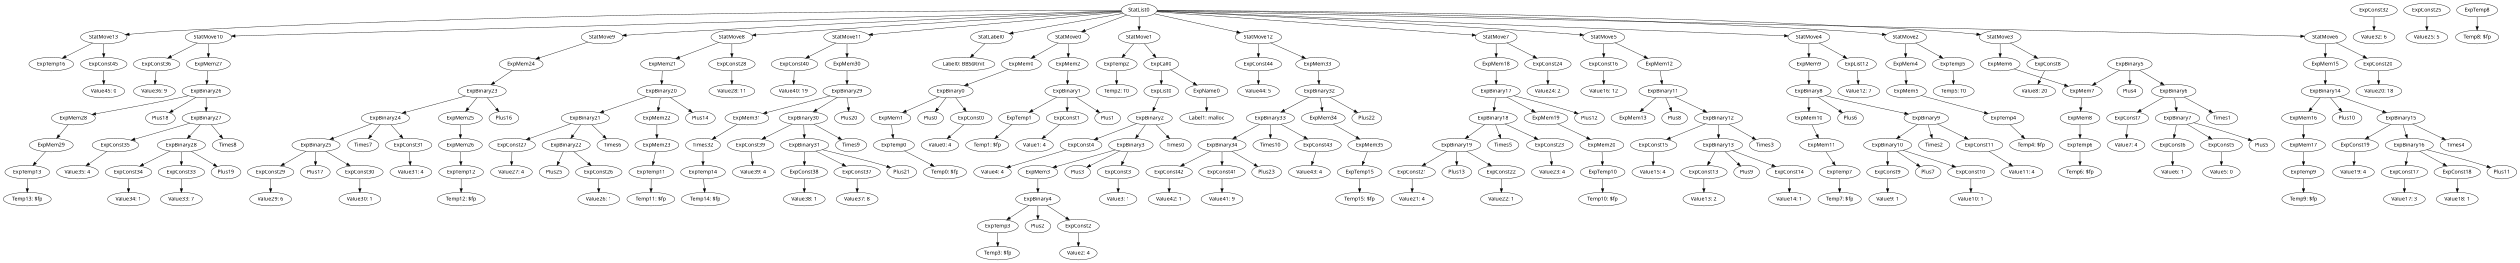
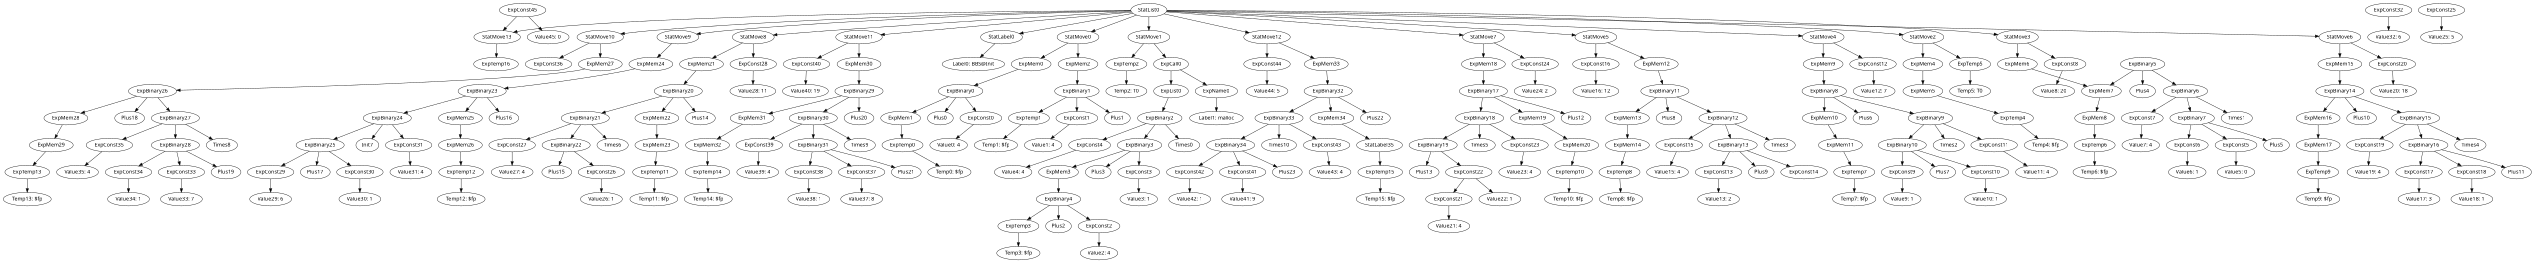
edge "StatMove13" -> "ExpConst45": reversed
node "ExpList12": label "ExpList12" -> "ExpConst12"
node "Value36: 9": removed
node "Times7": label "Times7" -> "Init7"
node "Times32": label "Times32" -> "ExpMem32"
node "ExpMem35": label "ExpMem35" -> "StatLabel35"
node "ExpMem14": added
edge "ExpBinary19" -> "ExpConst21": now "ExpConst22" -> "ExpConst21"
node "Plus25": label "Plus25" -> "Plus15"
node "Value14: 1": removed
